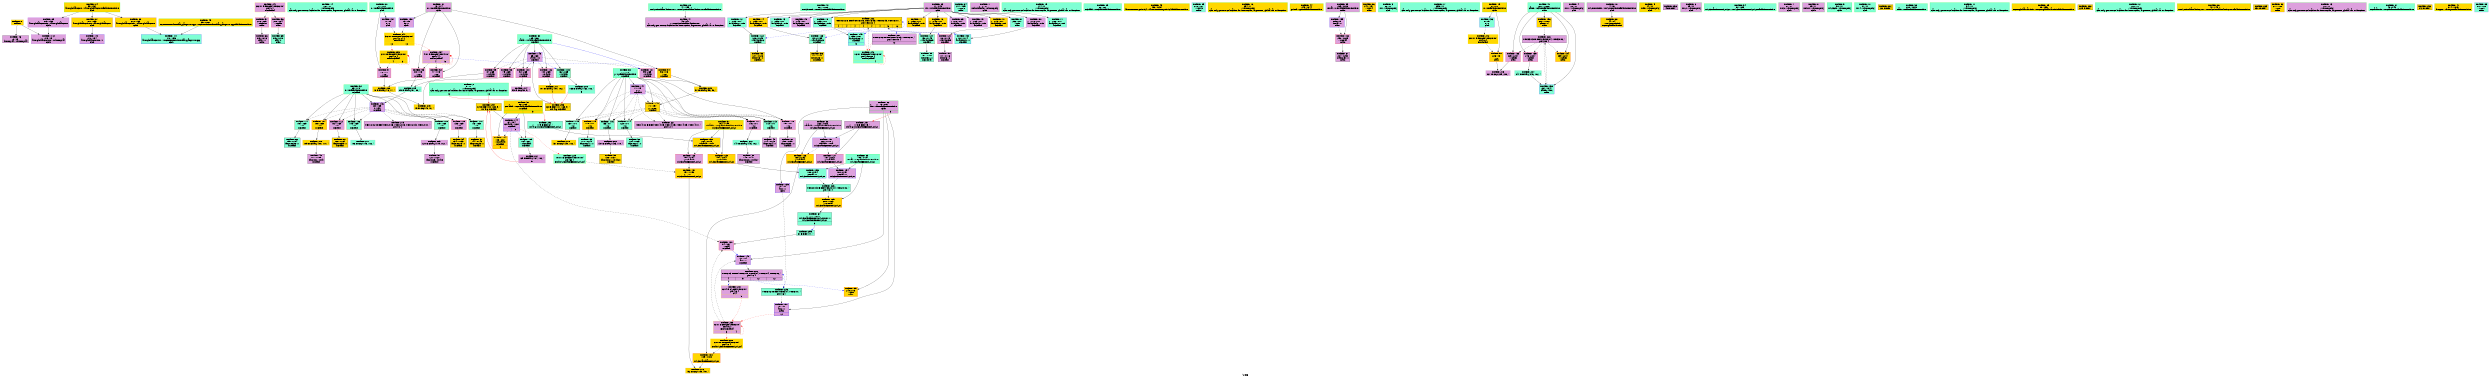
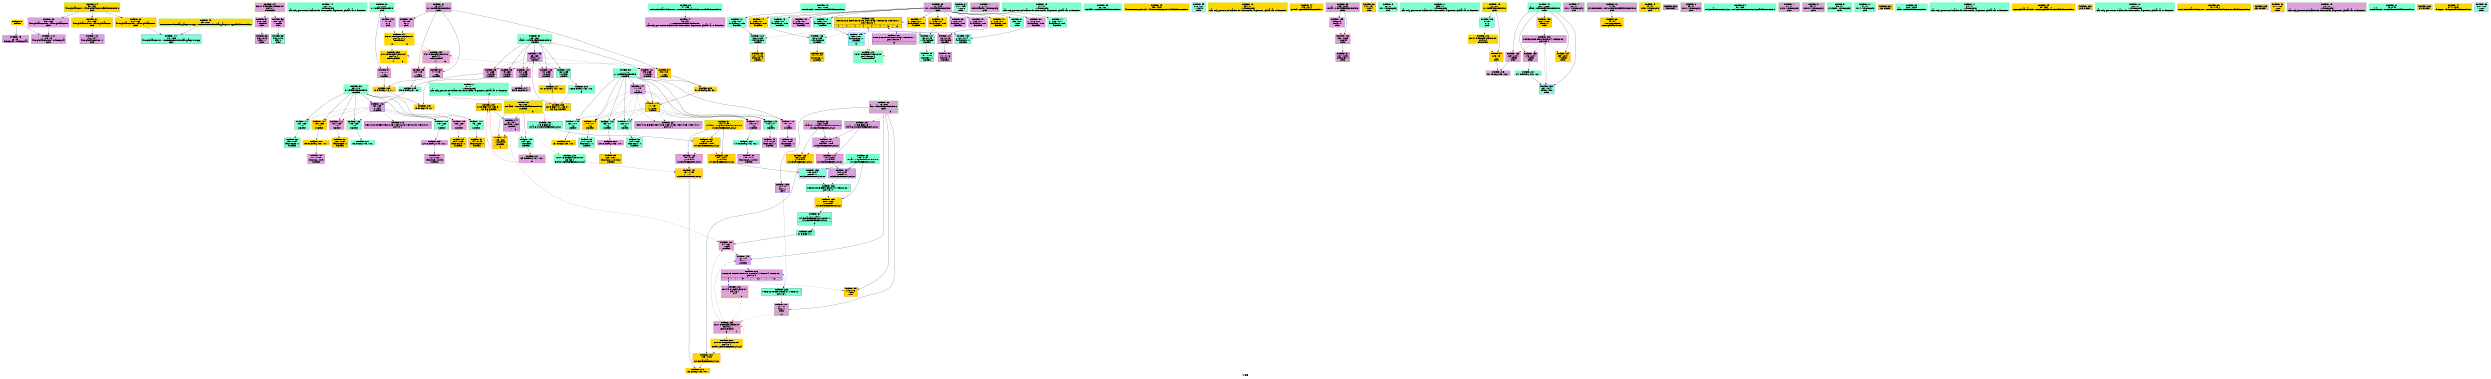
edge "NodeID: 30" -> "NodeID: 101": color blue -> black
node "NodeID: 59": text "_Z3retval" -> "_Z3dfsii"
edge "NodeID: 120" -> "NodeID: 145": color blue -> black
node "NodeID: 157": color blue -> green
